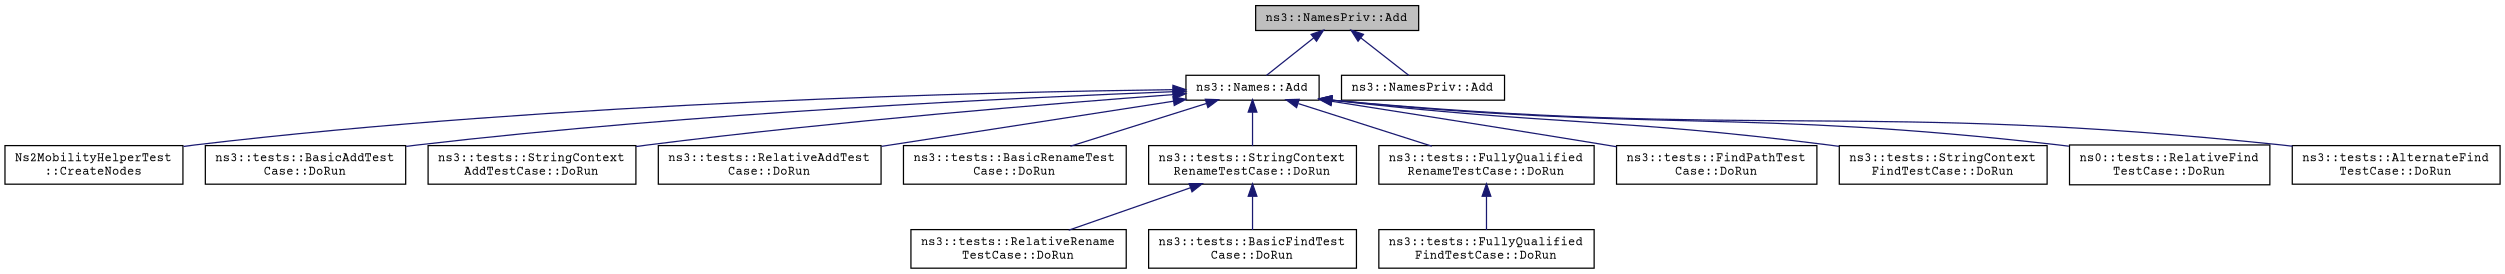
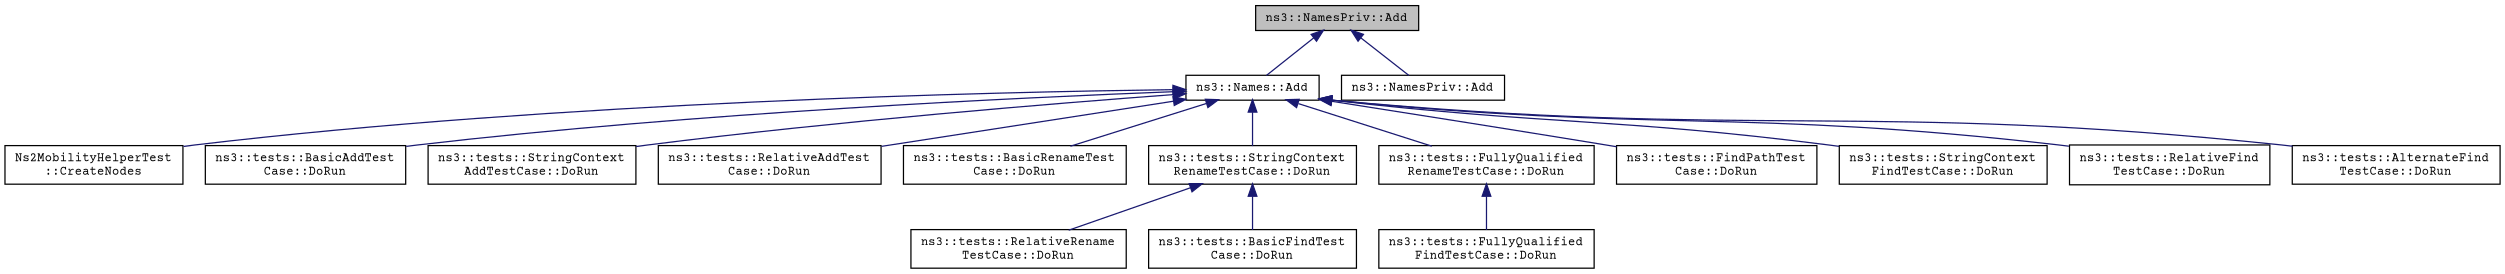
node "ns0::tests::RelativeFind TestCase::DoRun": label "ns0::tests::RelativeFind TestCase::DoRun" -> "ns3::tests::RelativeFind TestCase::DoRun"
